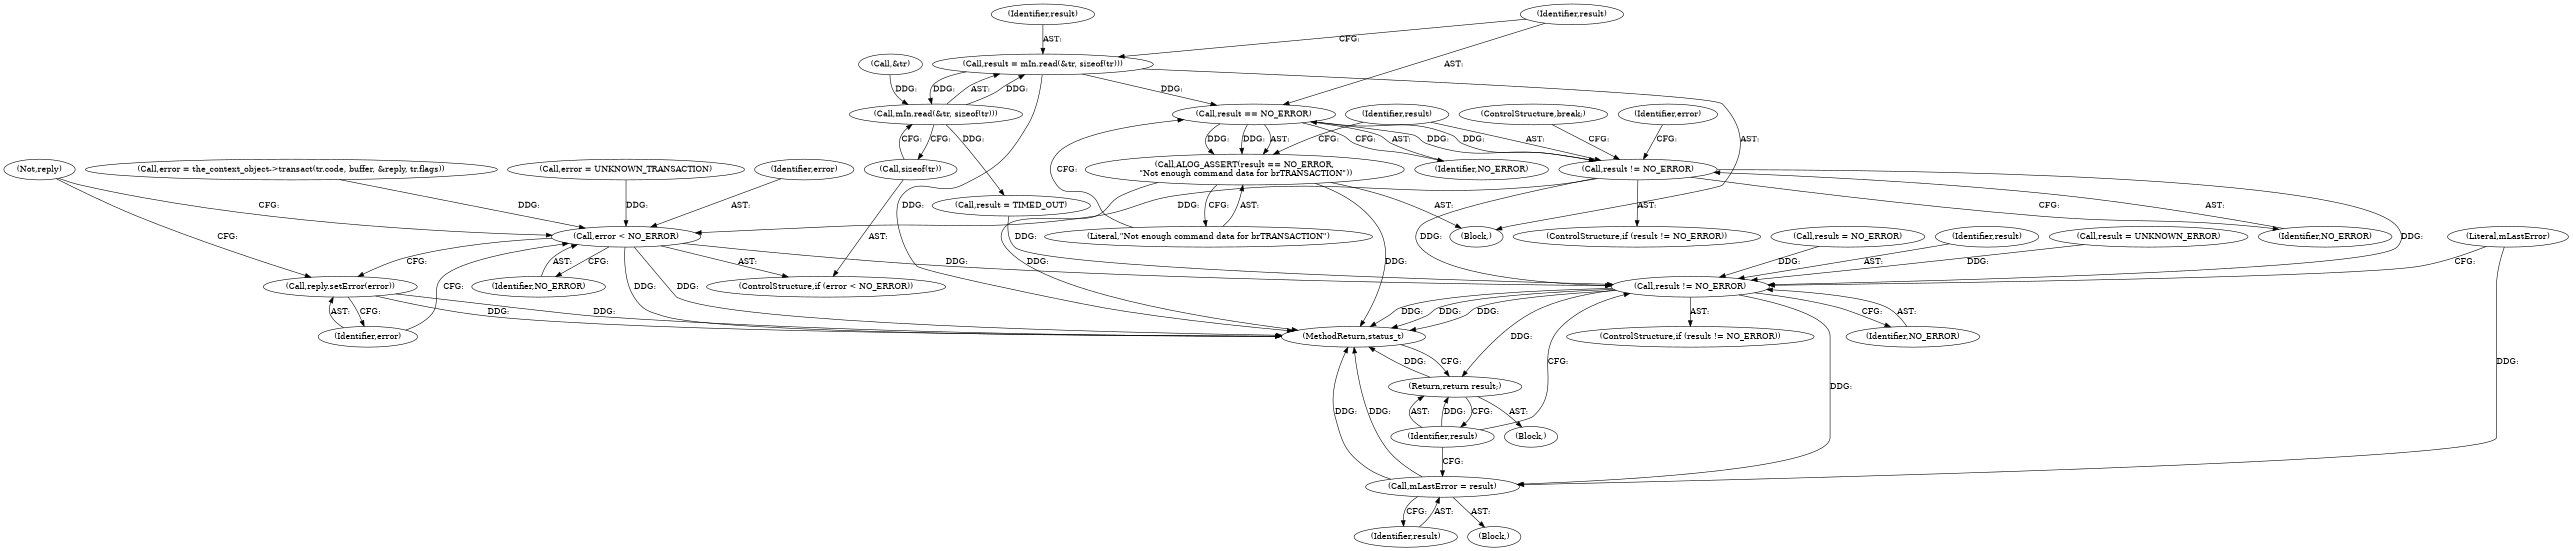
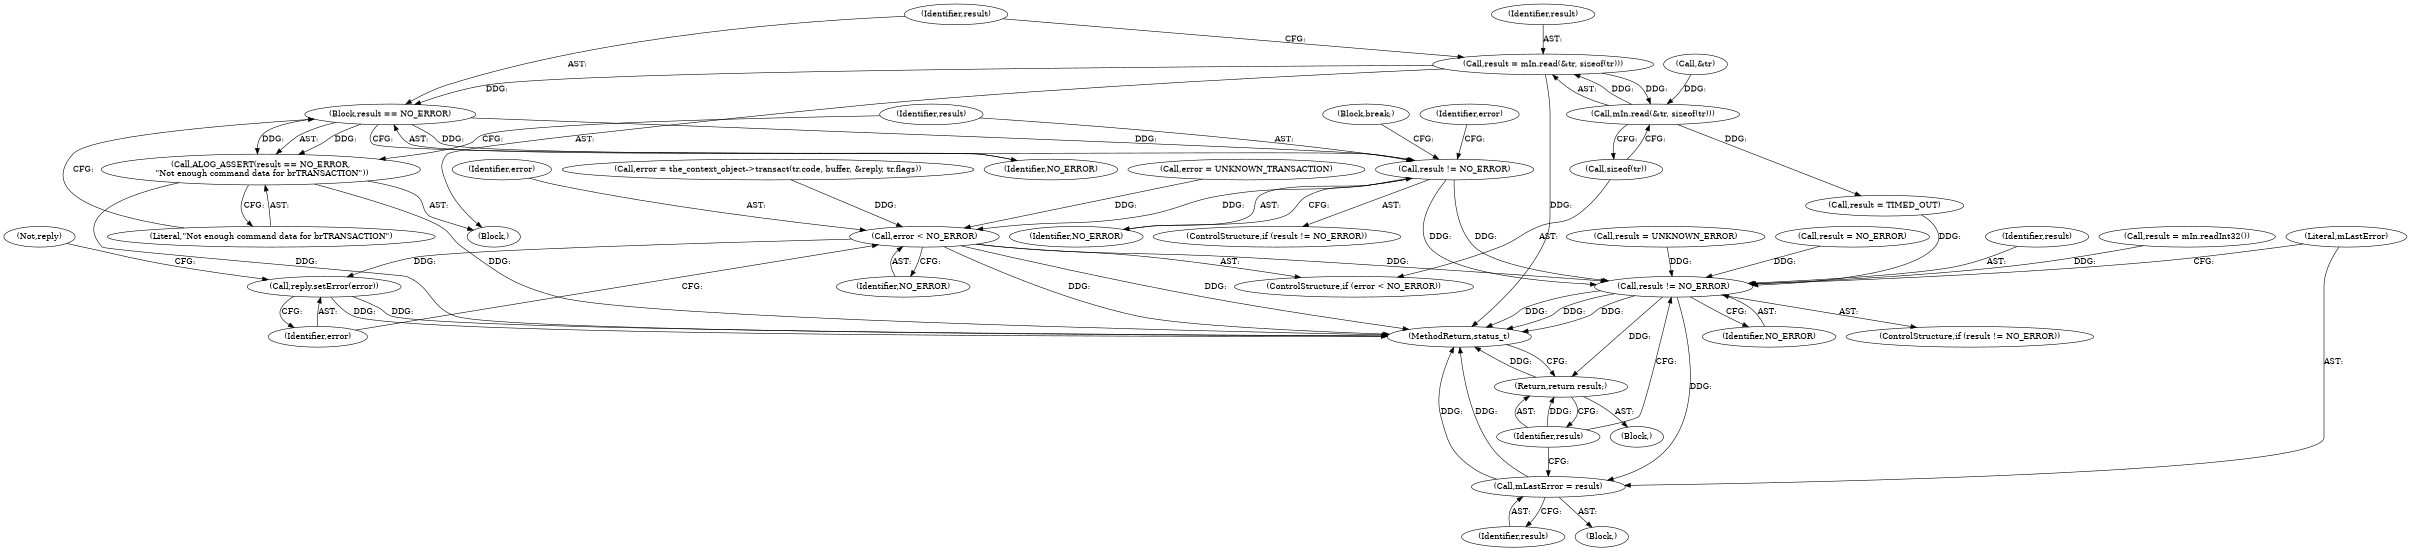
node "(Call,result == NO_ERROR)": label "(Call,result == NO_ERROR)" -> "(Block,result == NO_ERROR)"
node "(ControlStructure,break;)": label "(ControlStructure,break;)" -> "(Block,break;)"
edge "(Not,reply)" -> "(Call,error < NO_ERROR)": removed, label "CFG:"
node "(Call,result = mIn.readInt32())": added
edge "(Call,error < NO_ERROR)" -> "(Call,reply.setError(error))": label "CFG: " -> "DDG: "
edge "(Literal,mLastError)" -> "(Call,mLastError = result)": label "DDG: " -> "AST: "
